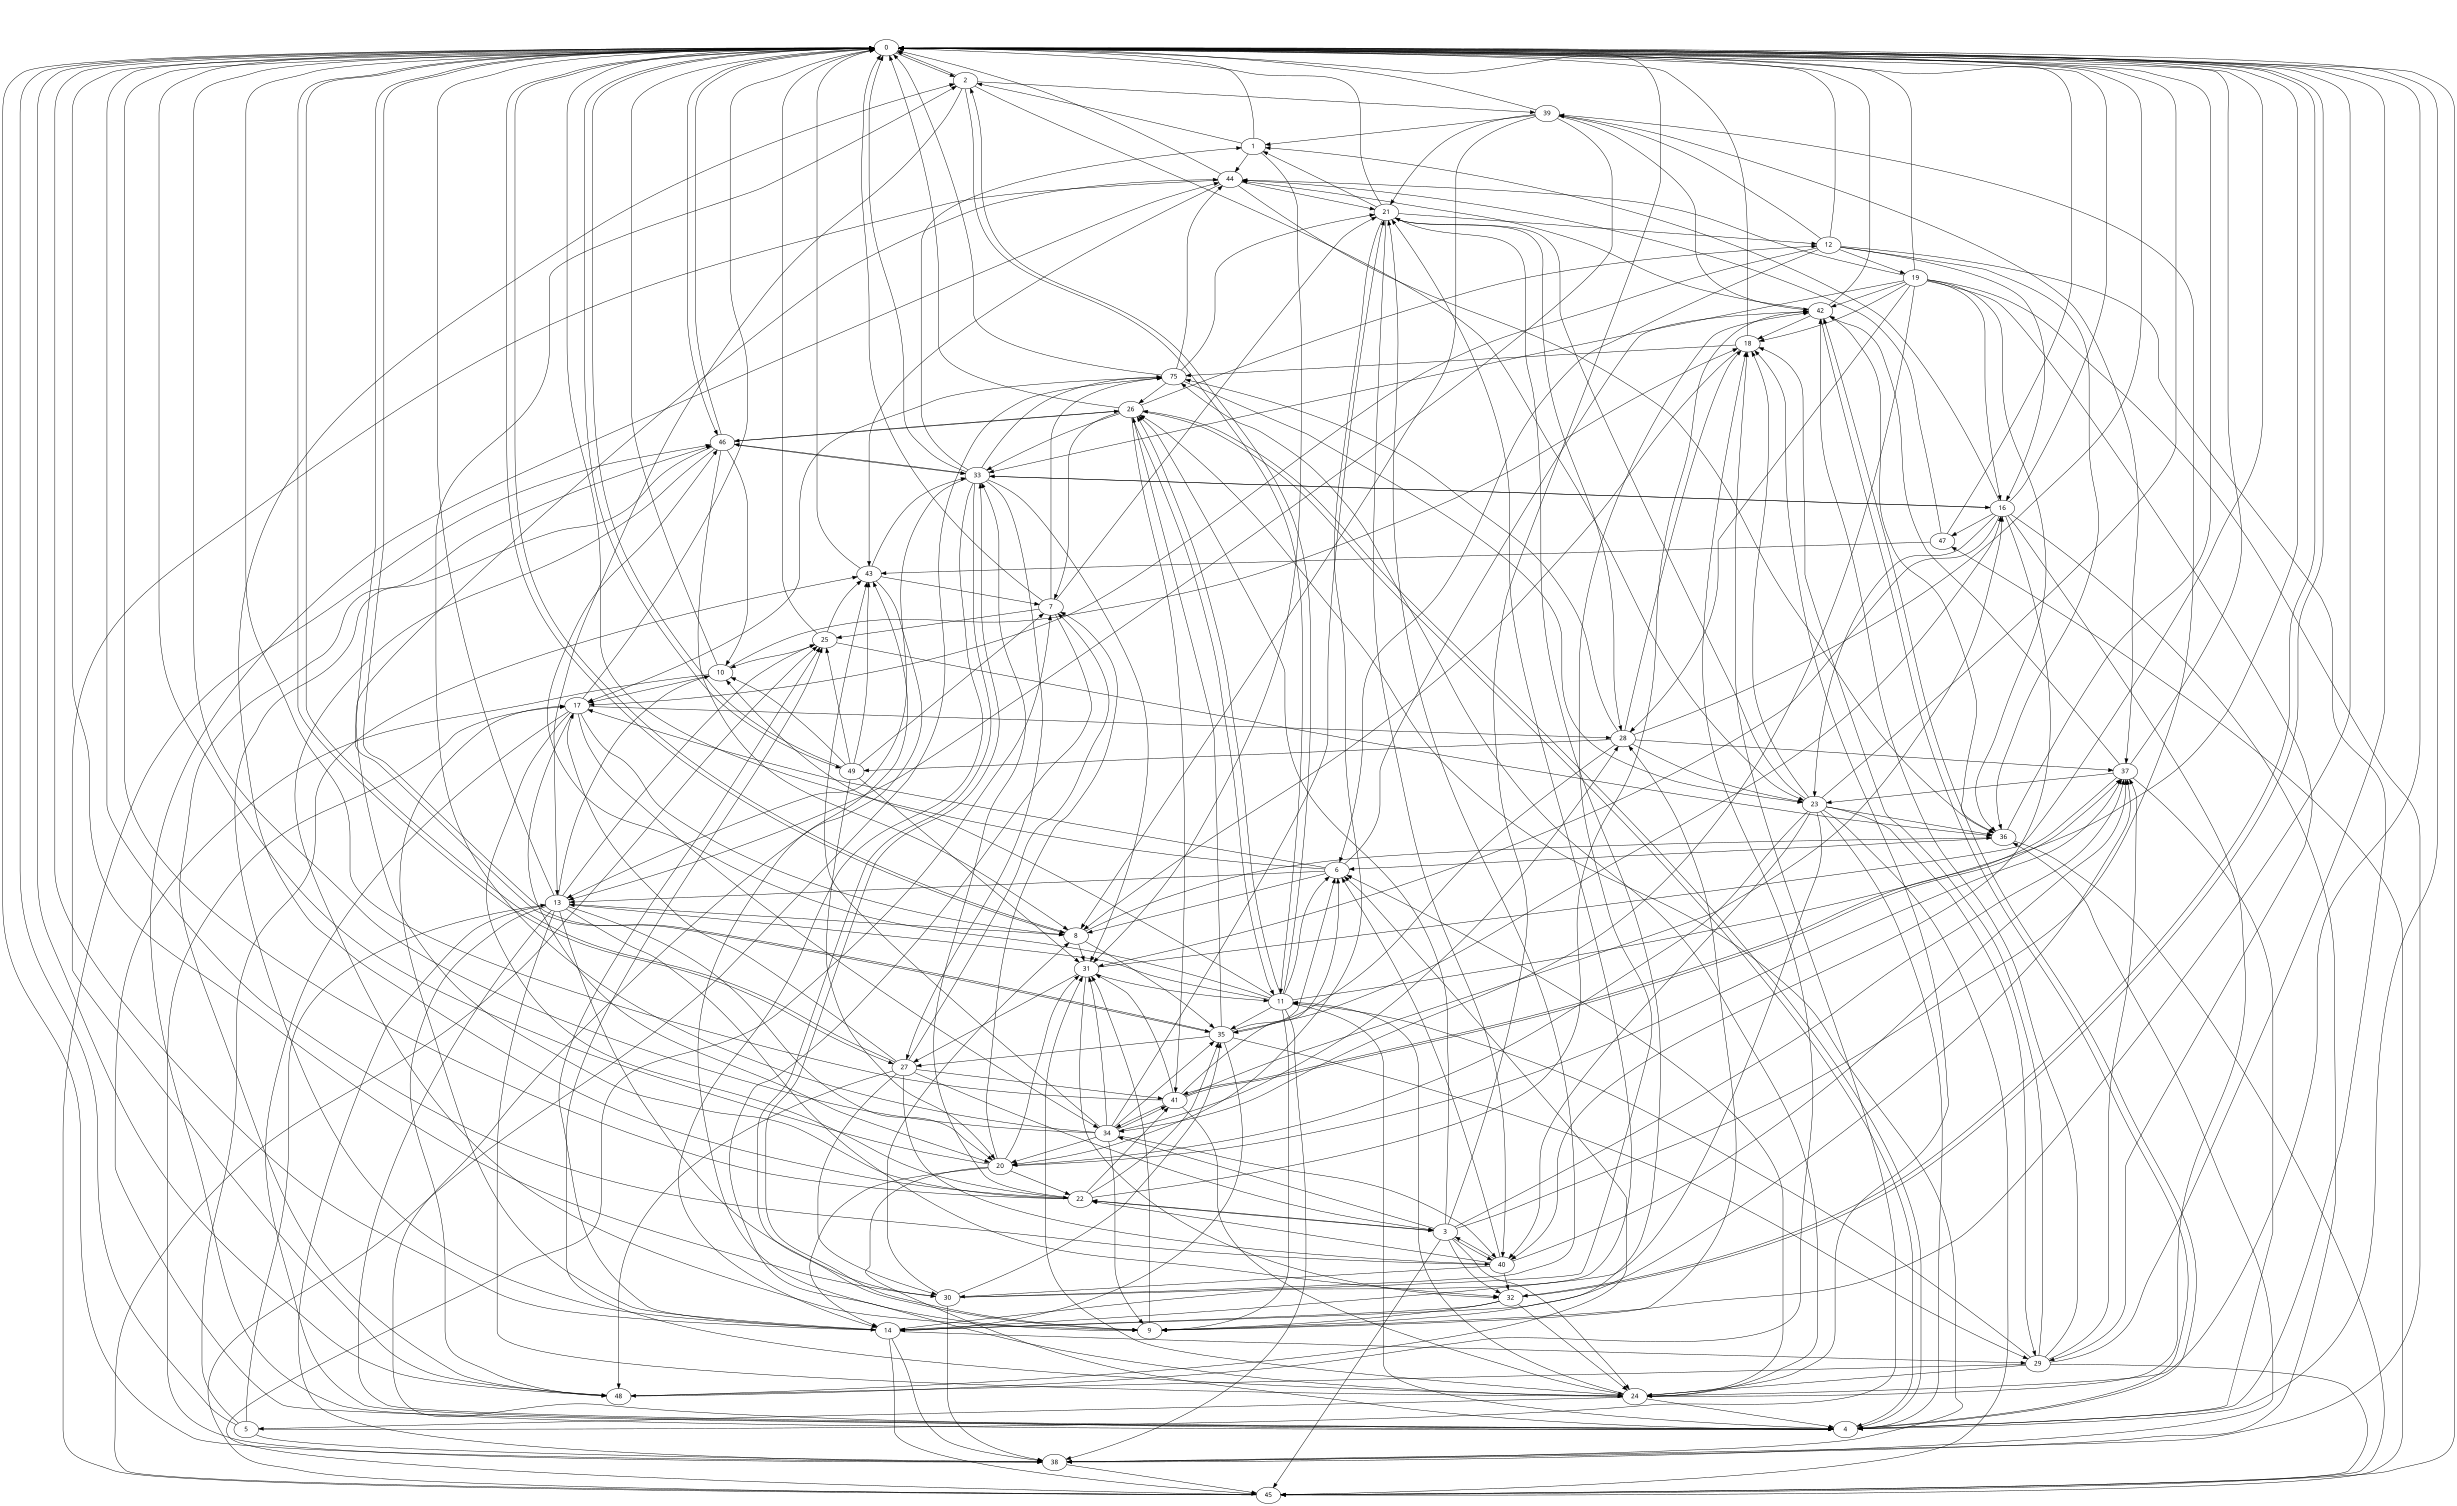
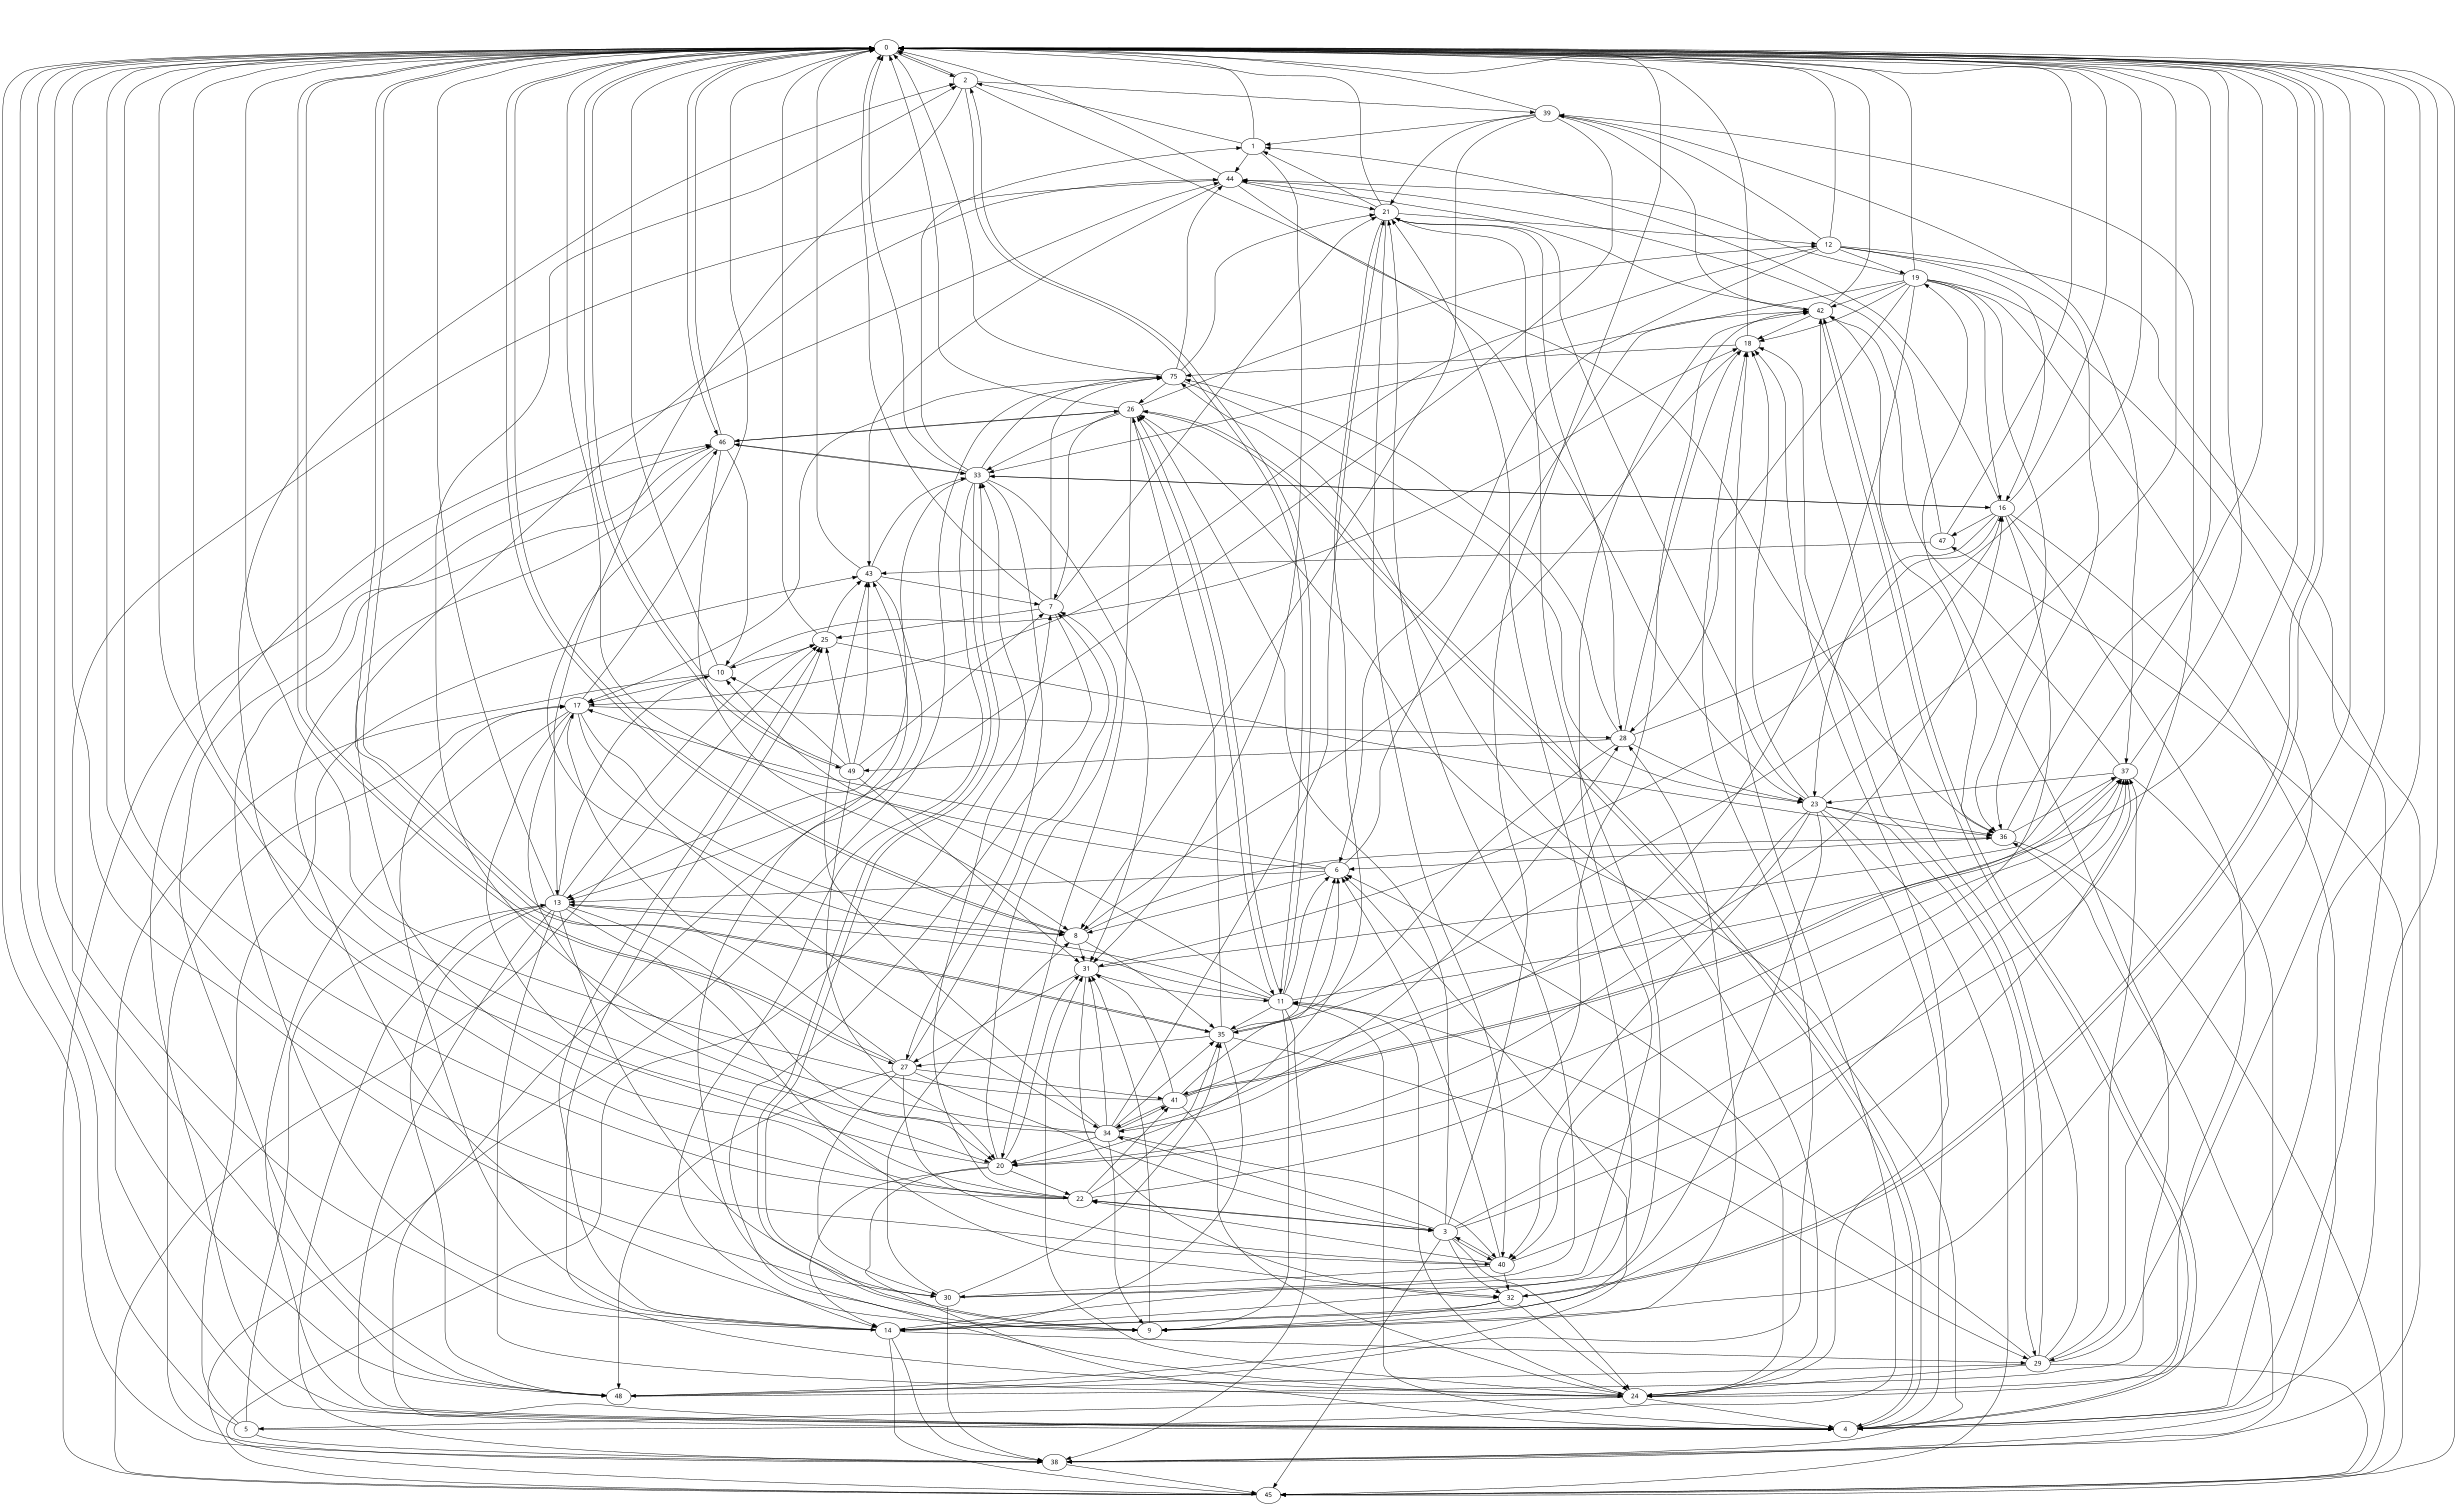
edge "26" -> "41": now "26" -> "20"
edge "28" -> "37": now "36" -> "37"
edge "48" -> "19": added
